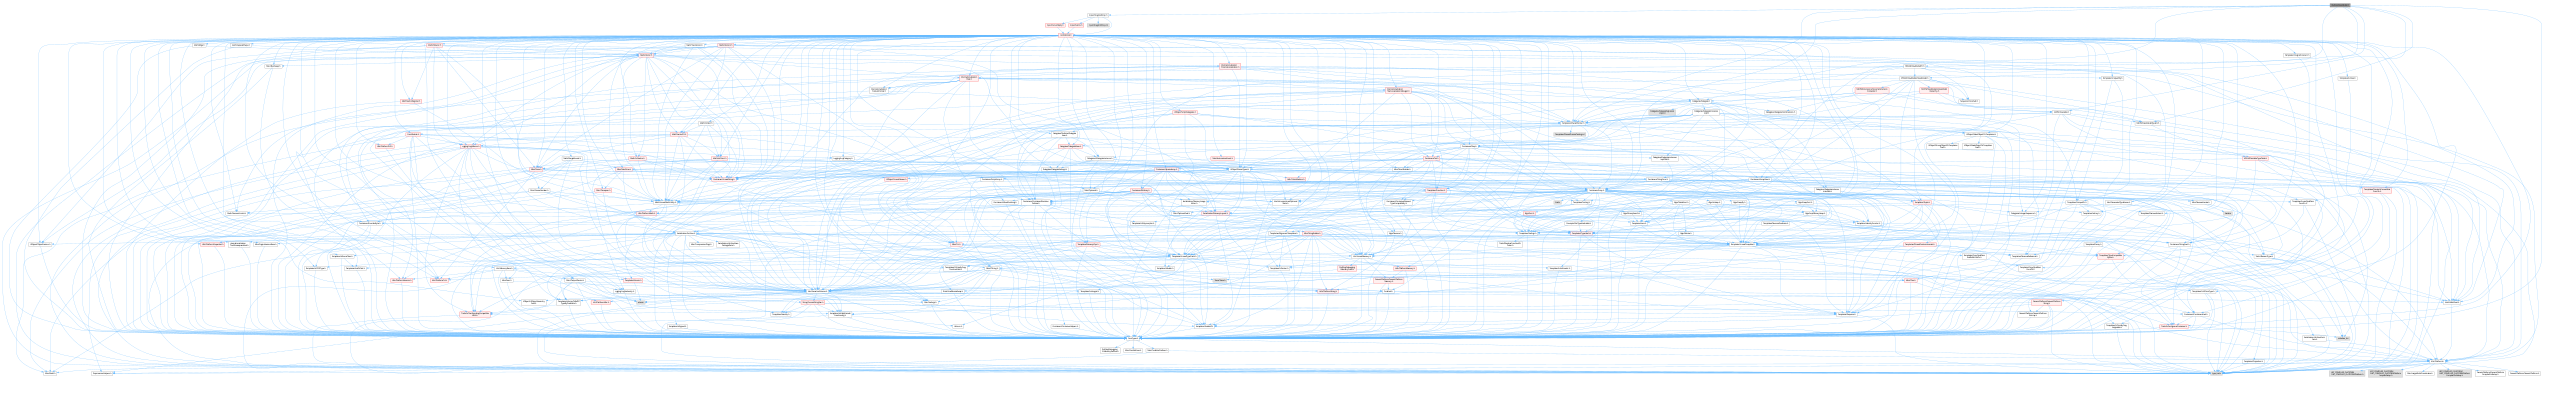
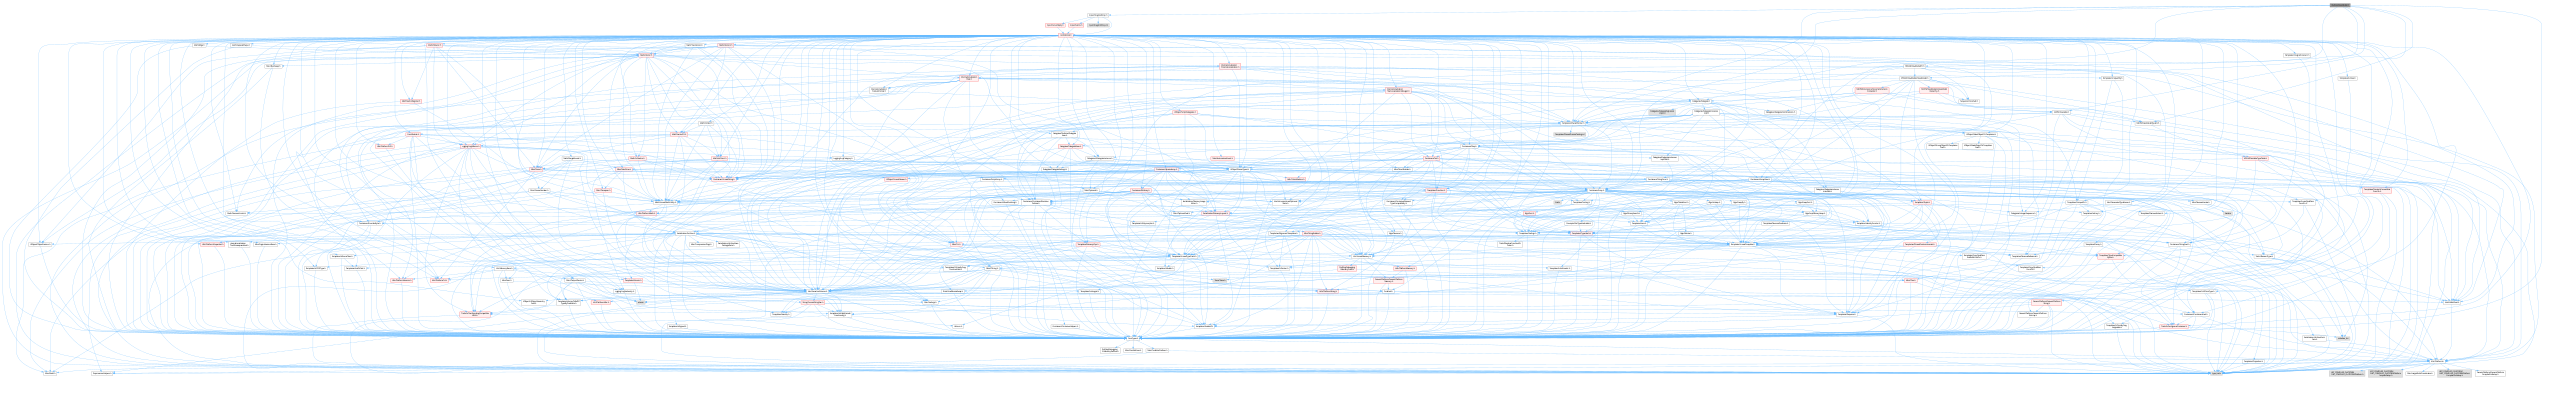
node "GenericPlatform/GenericPlatform.h": removed
